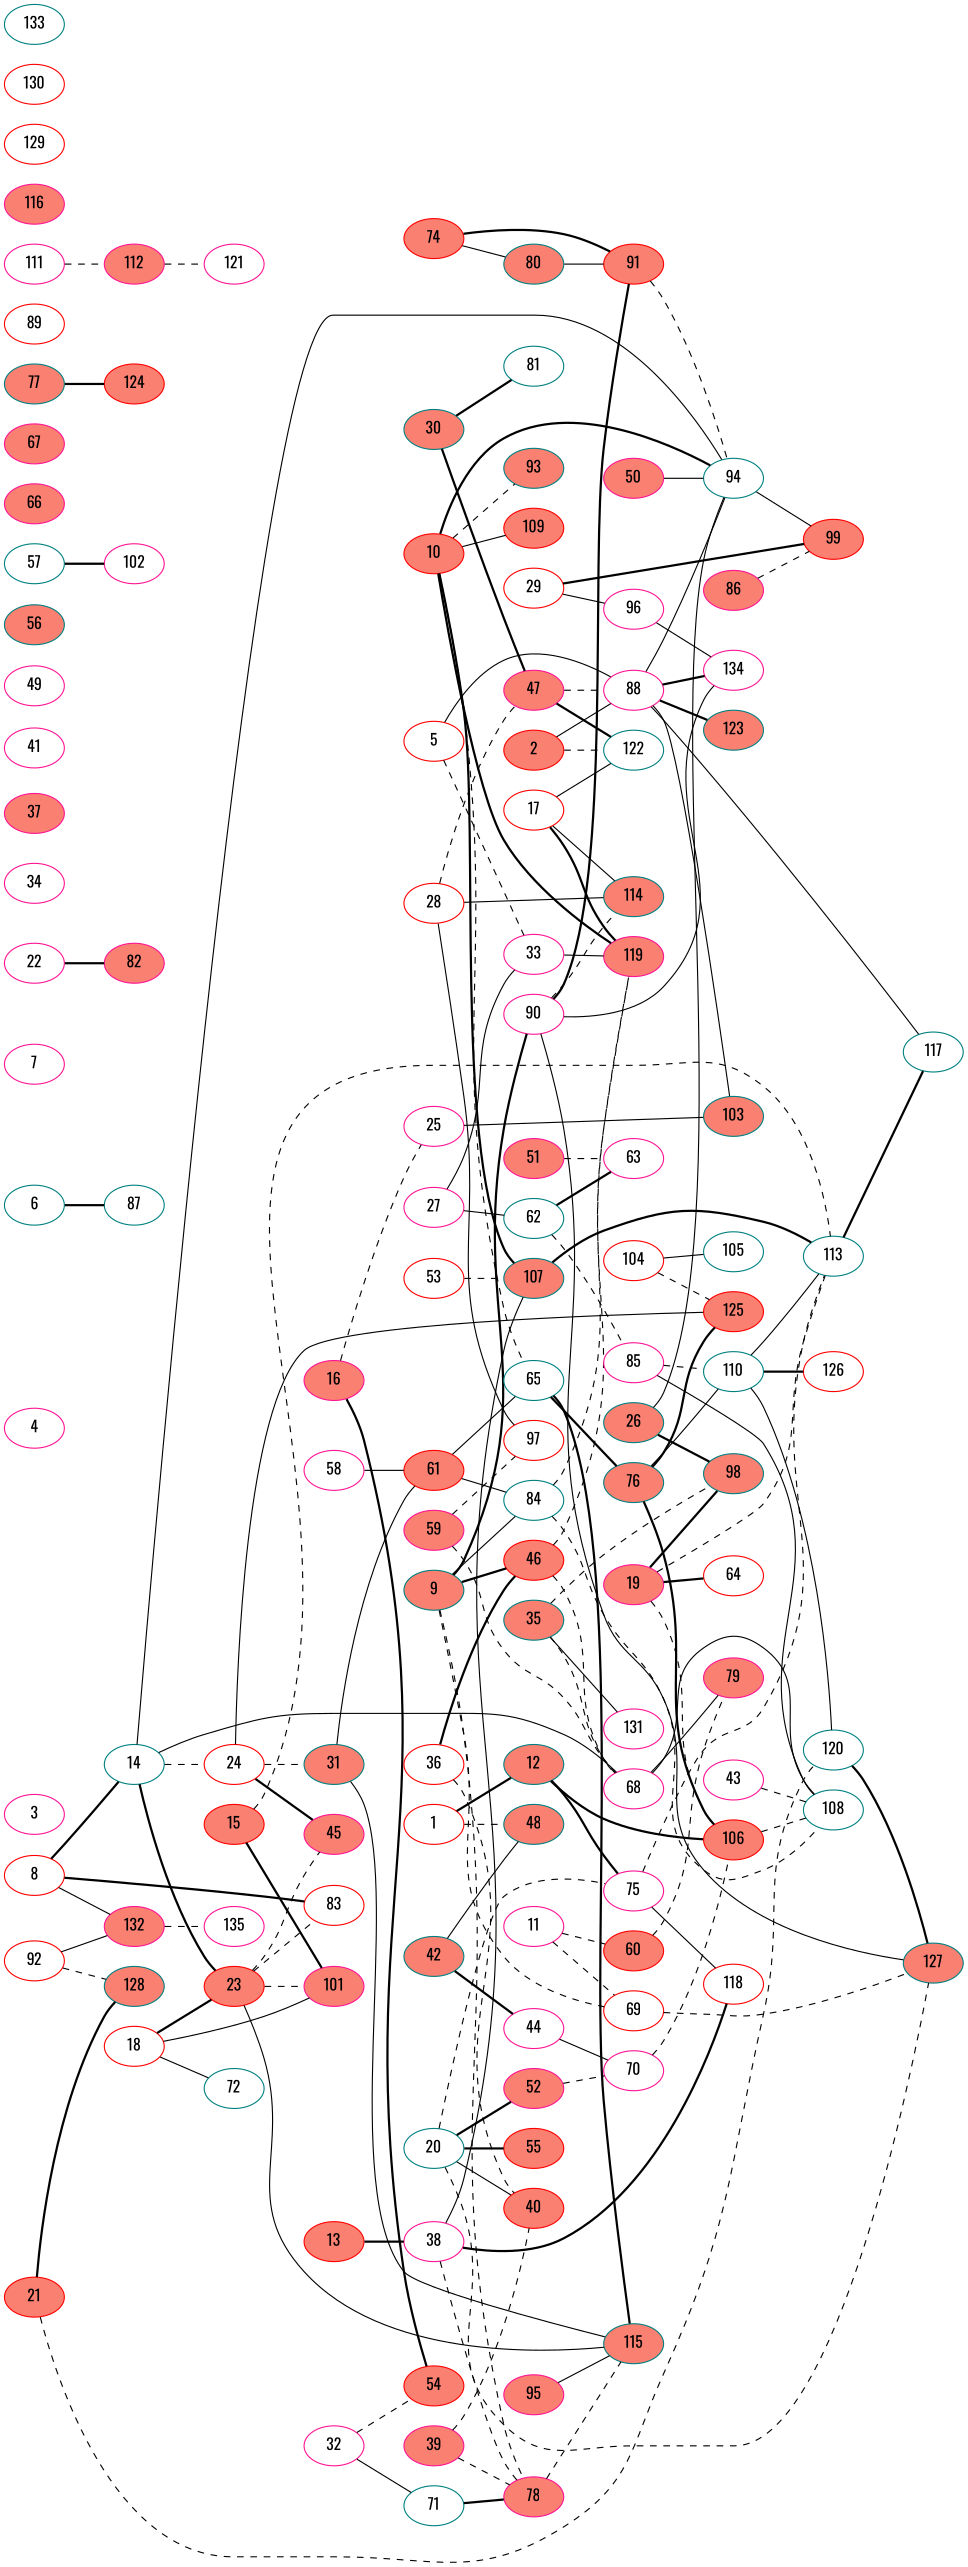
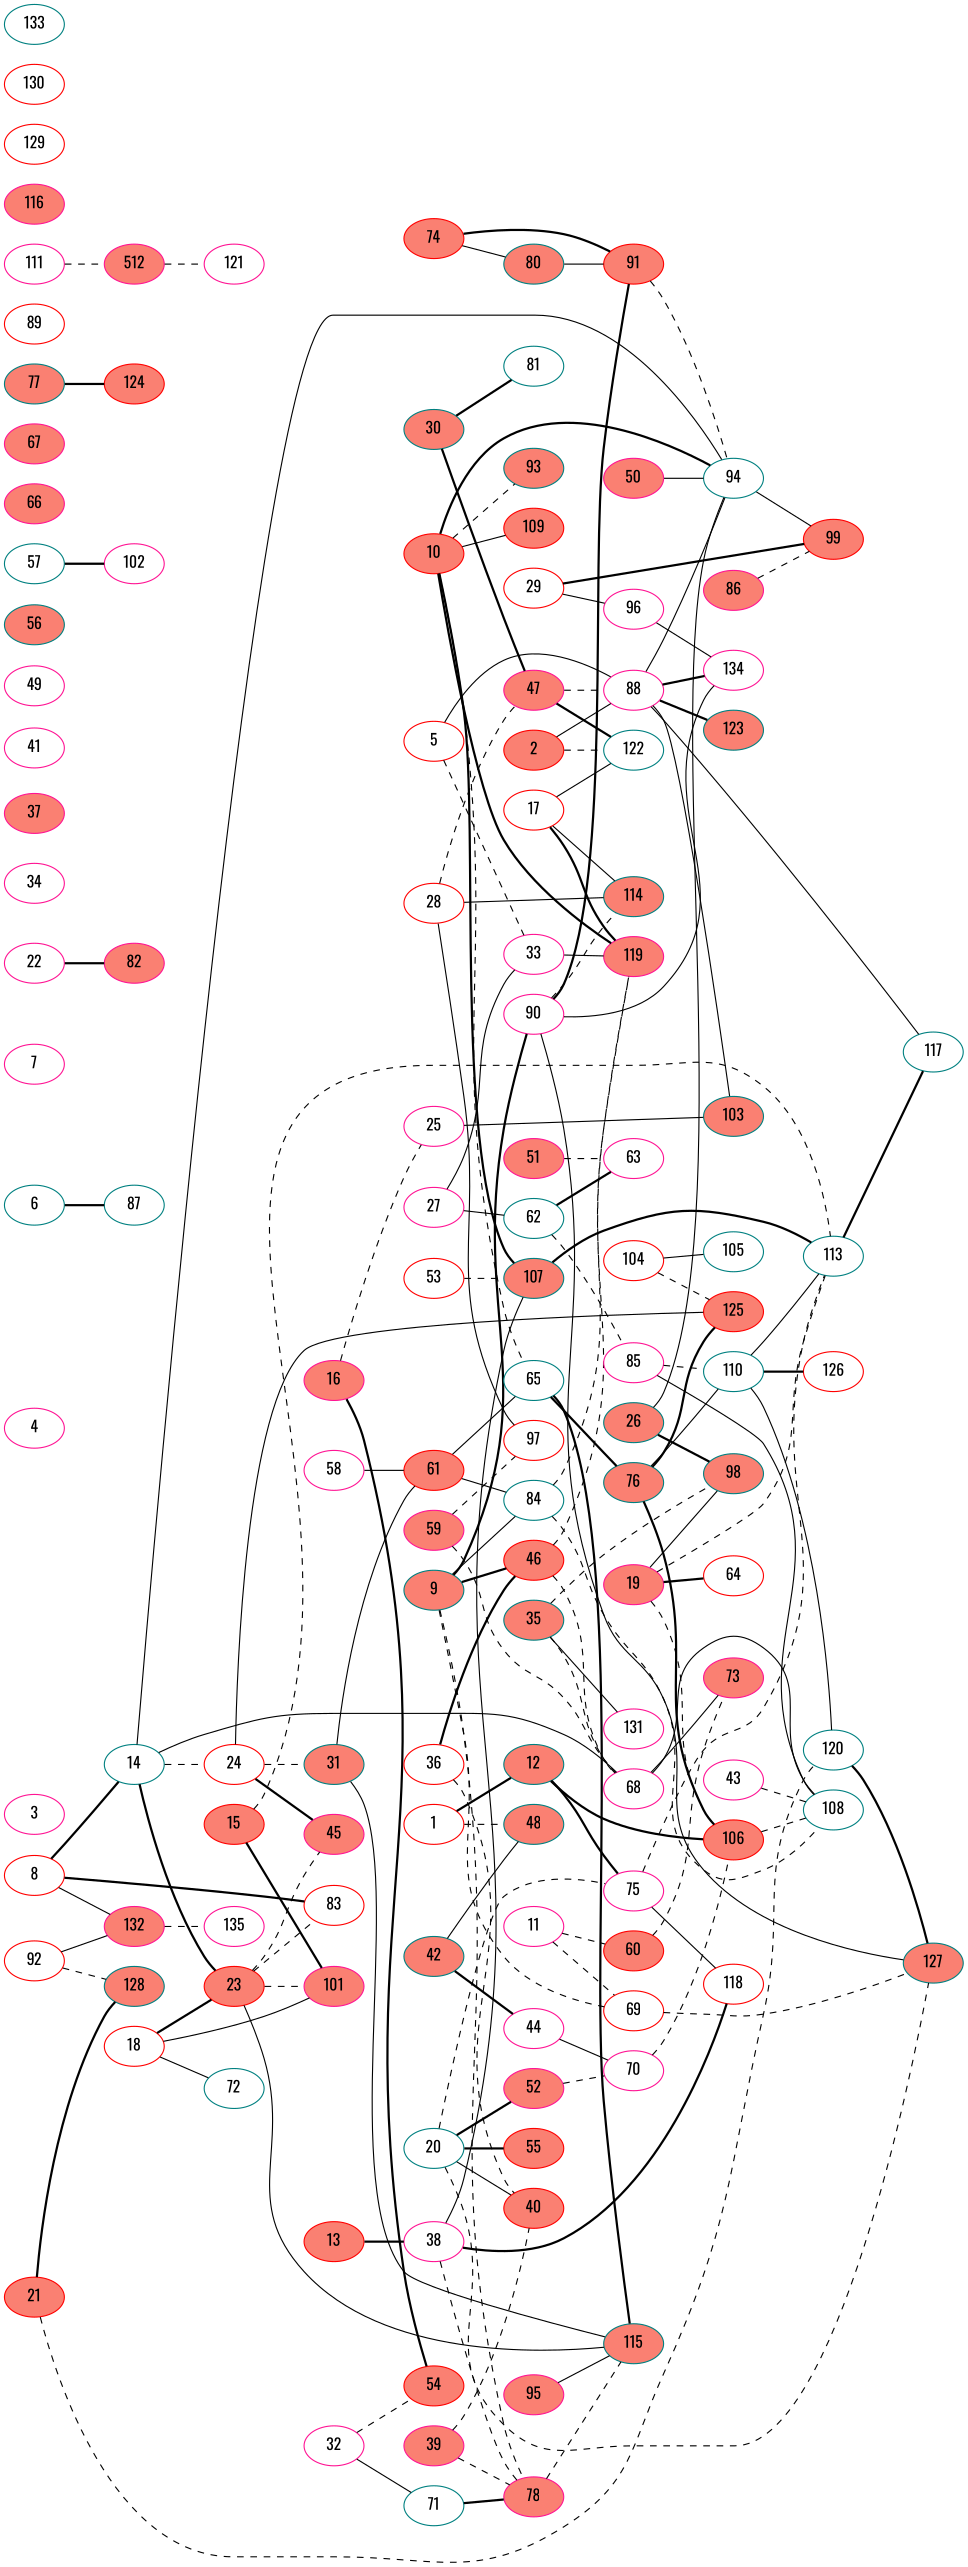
node "112": label "112" -> "512"
edge "98" -- "19": style bold -> solid
node "79": label "79" -> "73"
